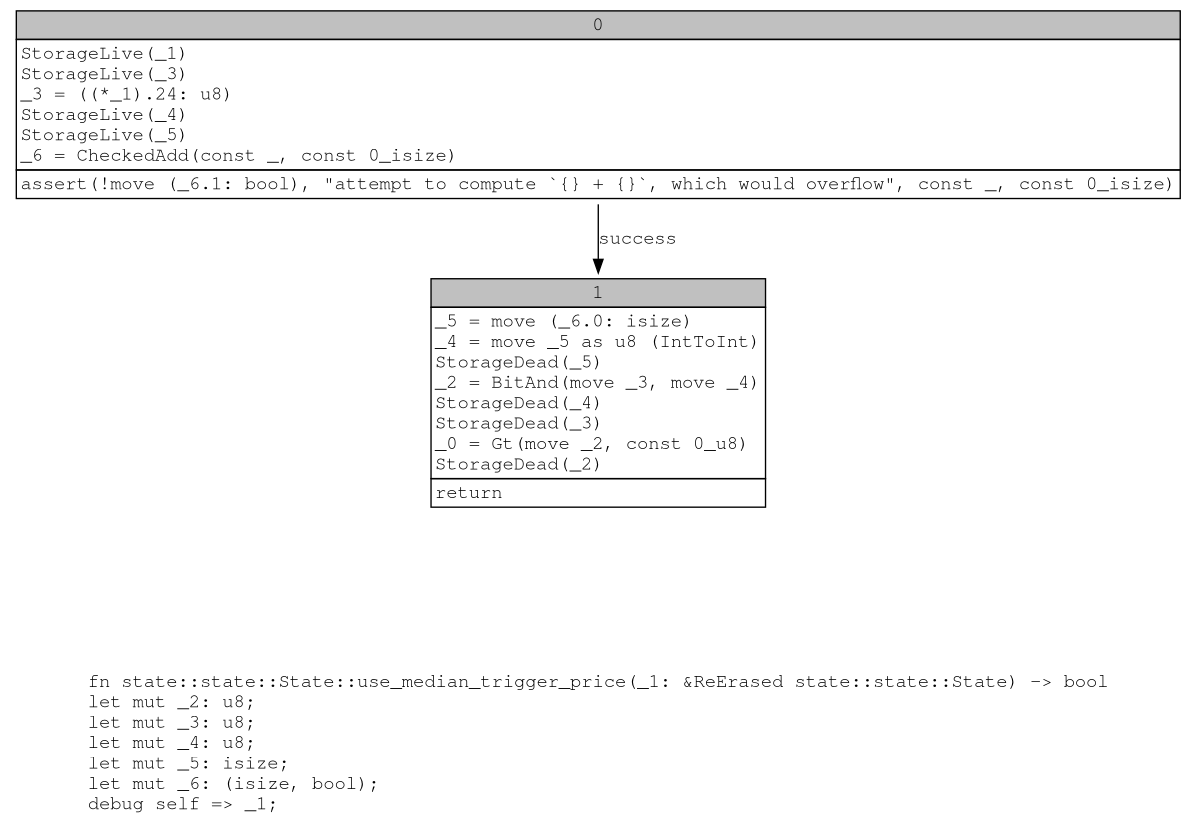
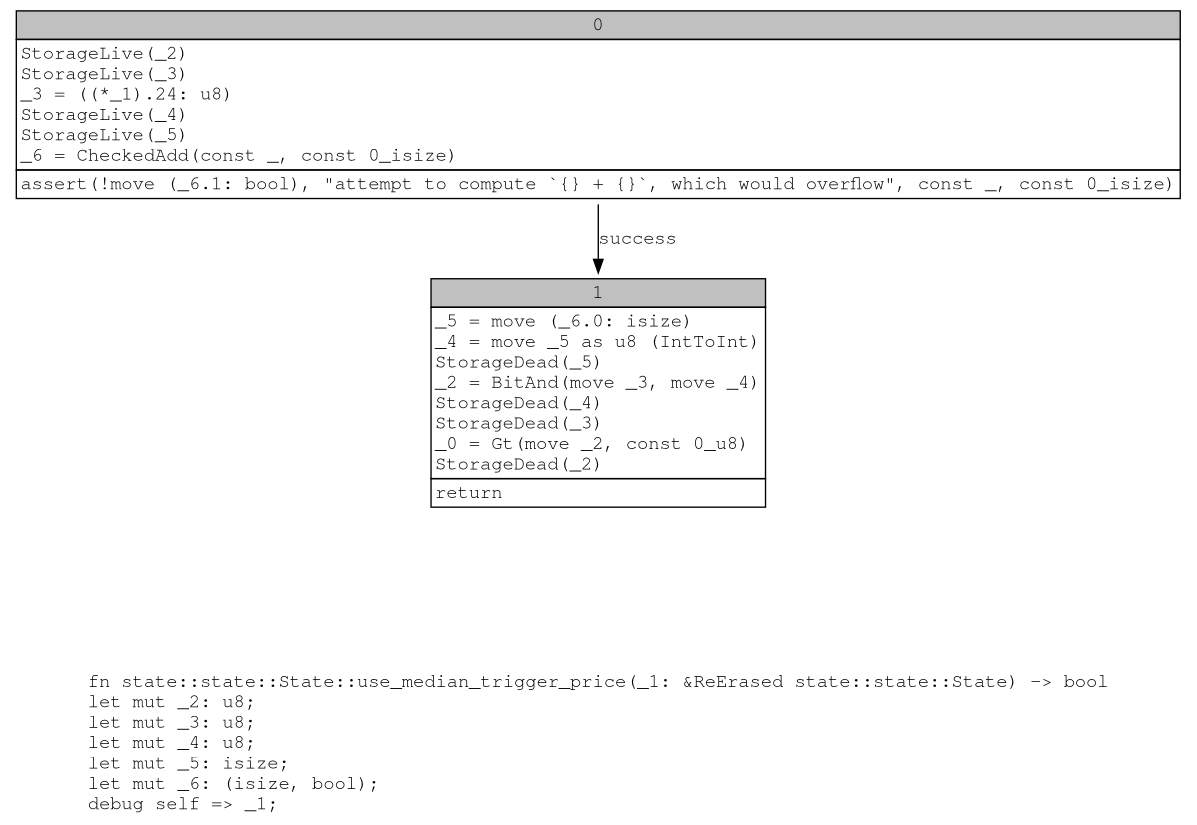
node "0": text "StorageLive(_1)" -> "StorageLive(_2)"
